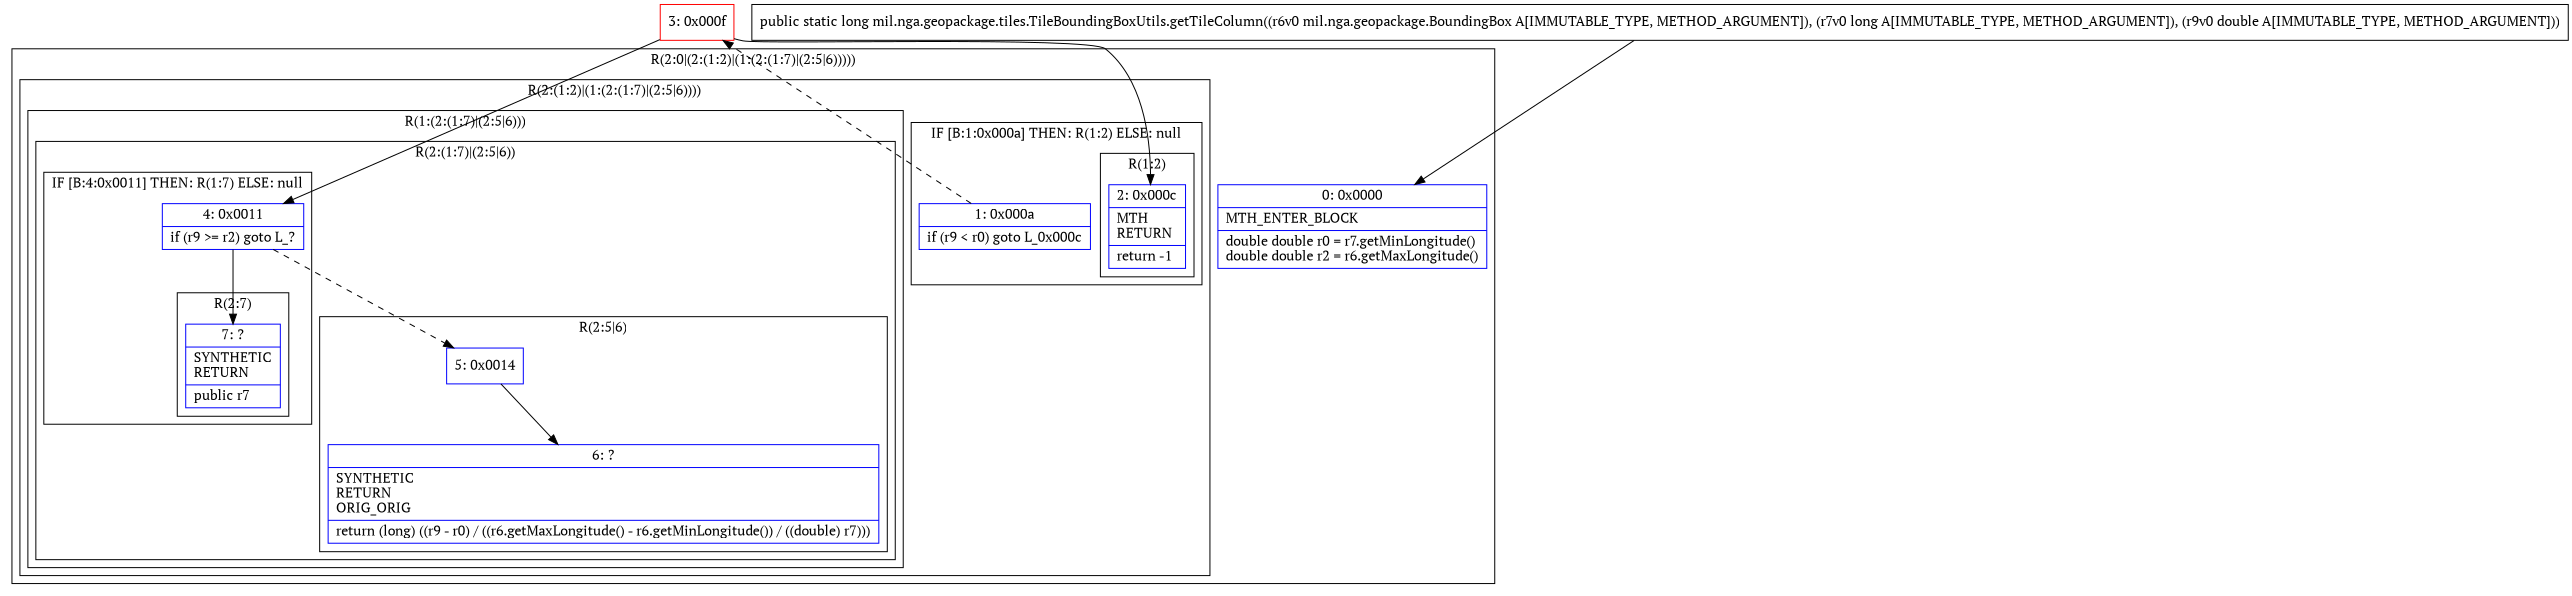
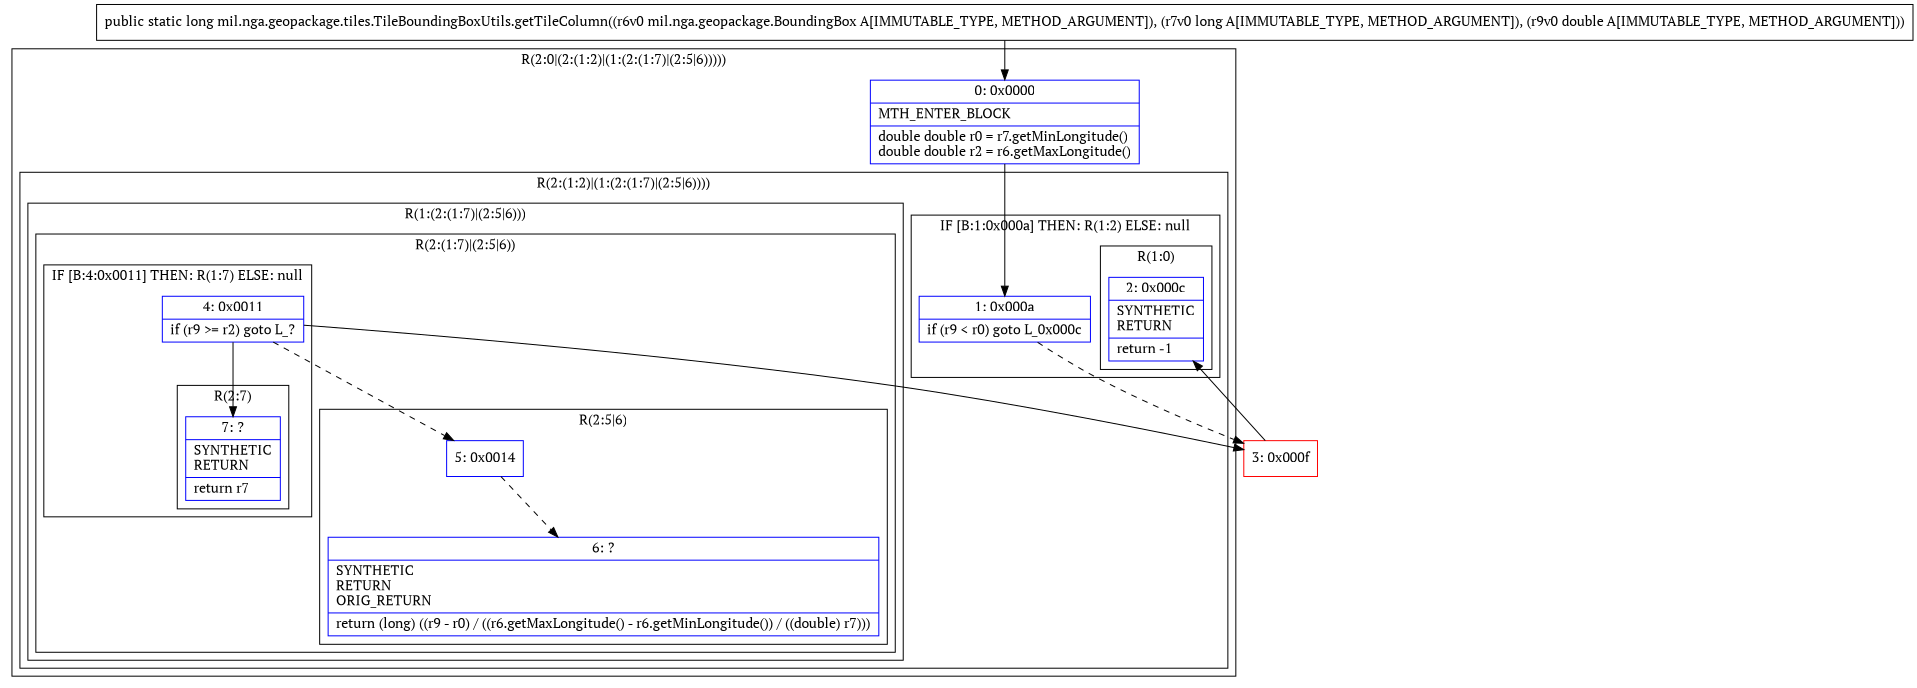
edge "3: 0x000f" -> "4: 0x0011": reversed
cluster "R(1:2)": label "R(1:2)" -> "R(1:0)"
node "2: 0x000c": text "MTH" -> "SYNTHETIC"
edge "0: 0x0000" -> "1: 0x000a": added
node "7: ?": text "public r7" -> "return r7"
edge "5: 0x0014" -> "6: ?": style solid -> dashed
node "6: ?": text "ORIG_ORIG" -> "ORIG_RETURN"
